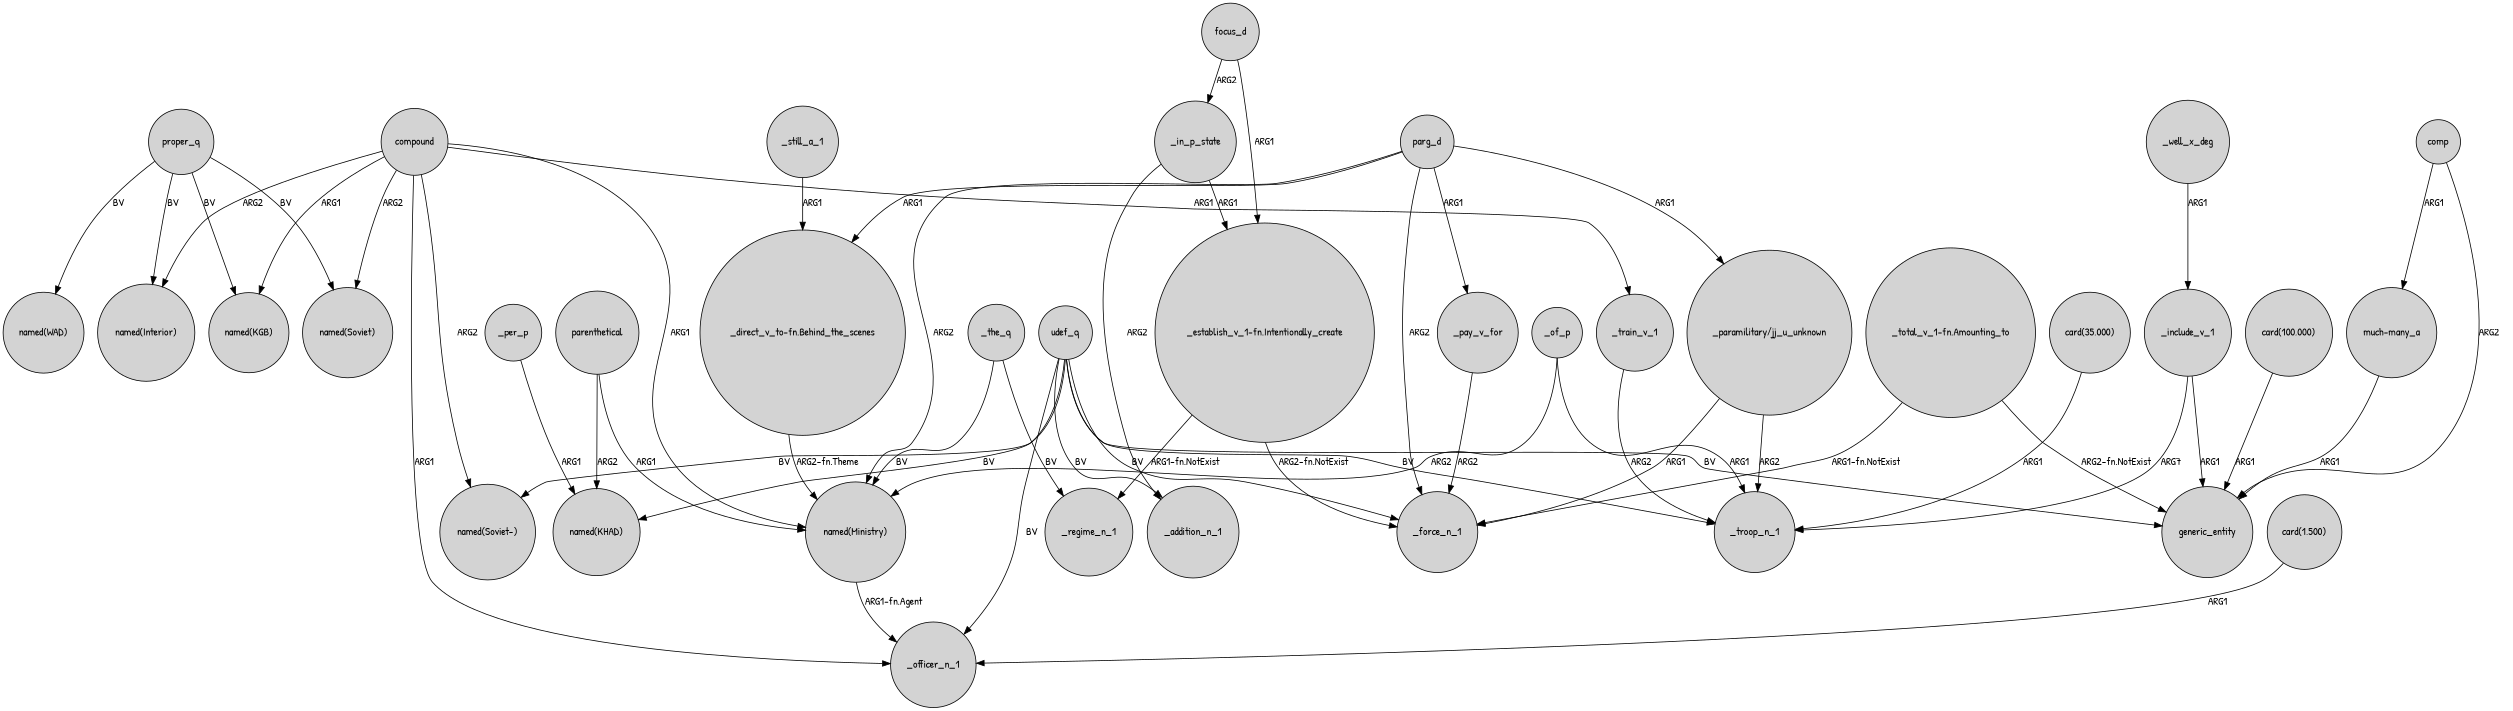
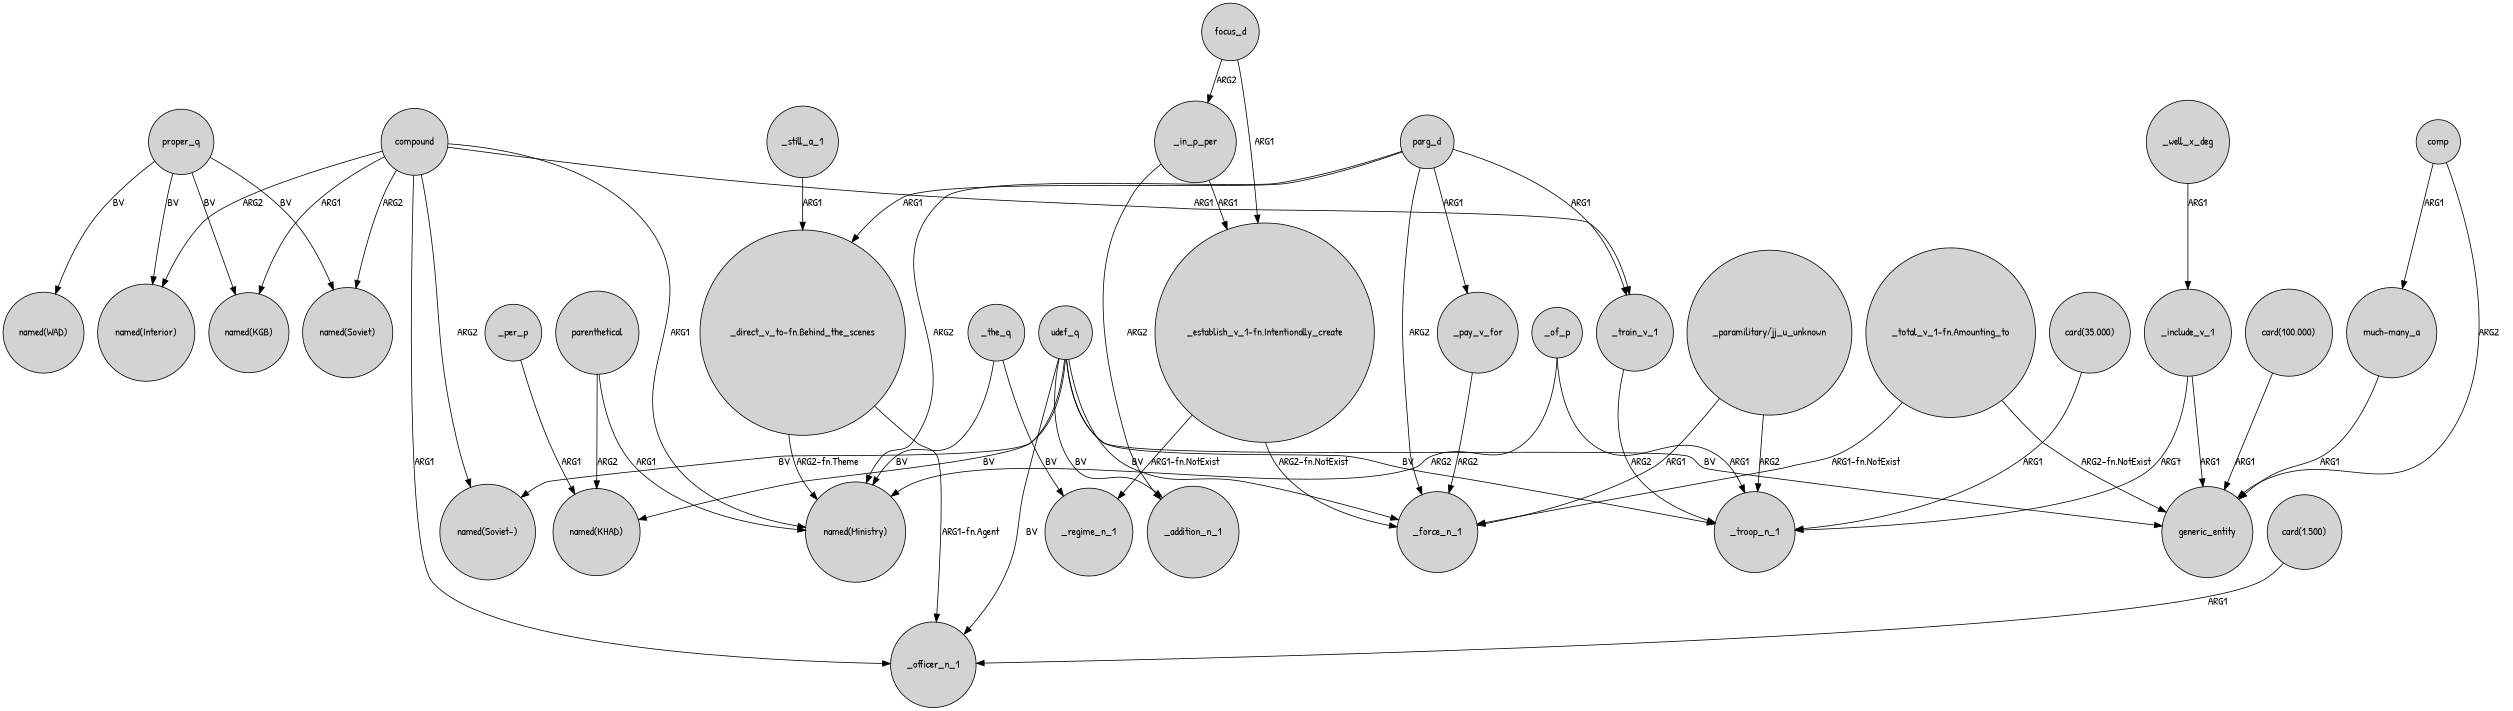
node "_in_p_state": label "_in_p_state" -> "_in_p_per"
edge "parg_d" -> "_paramilitary/jj_u_unknown": now "parg_d" -> "_train_v_1"
edge "named(Ministry)" -> "_officer_n_1": now "_direct_v_to-fn.Behind_the_scenes" -> "_officer_n_1"
